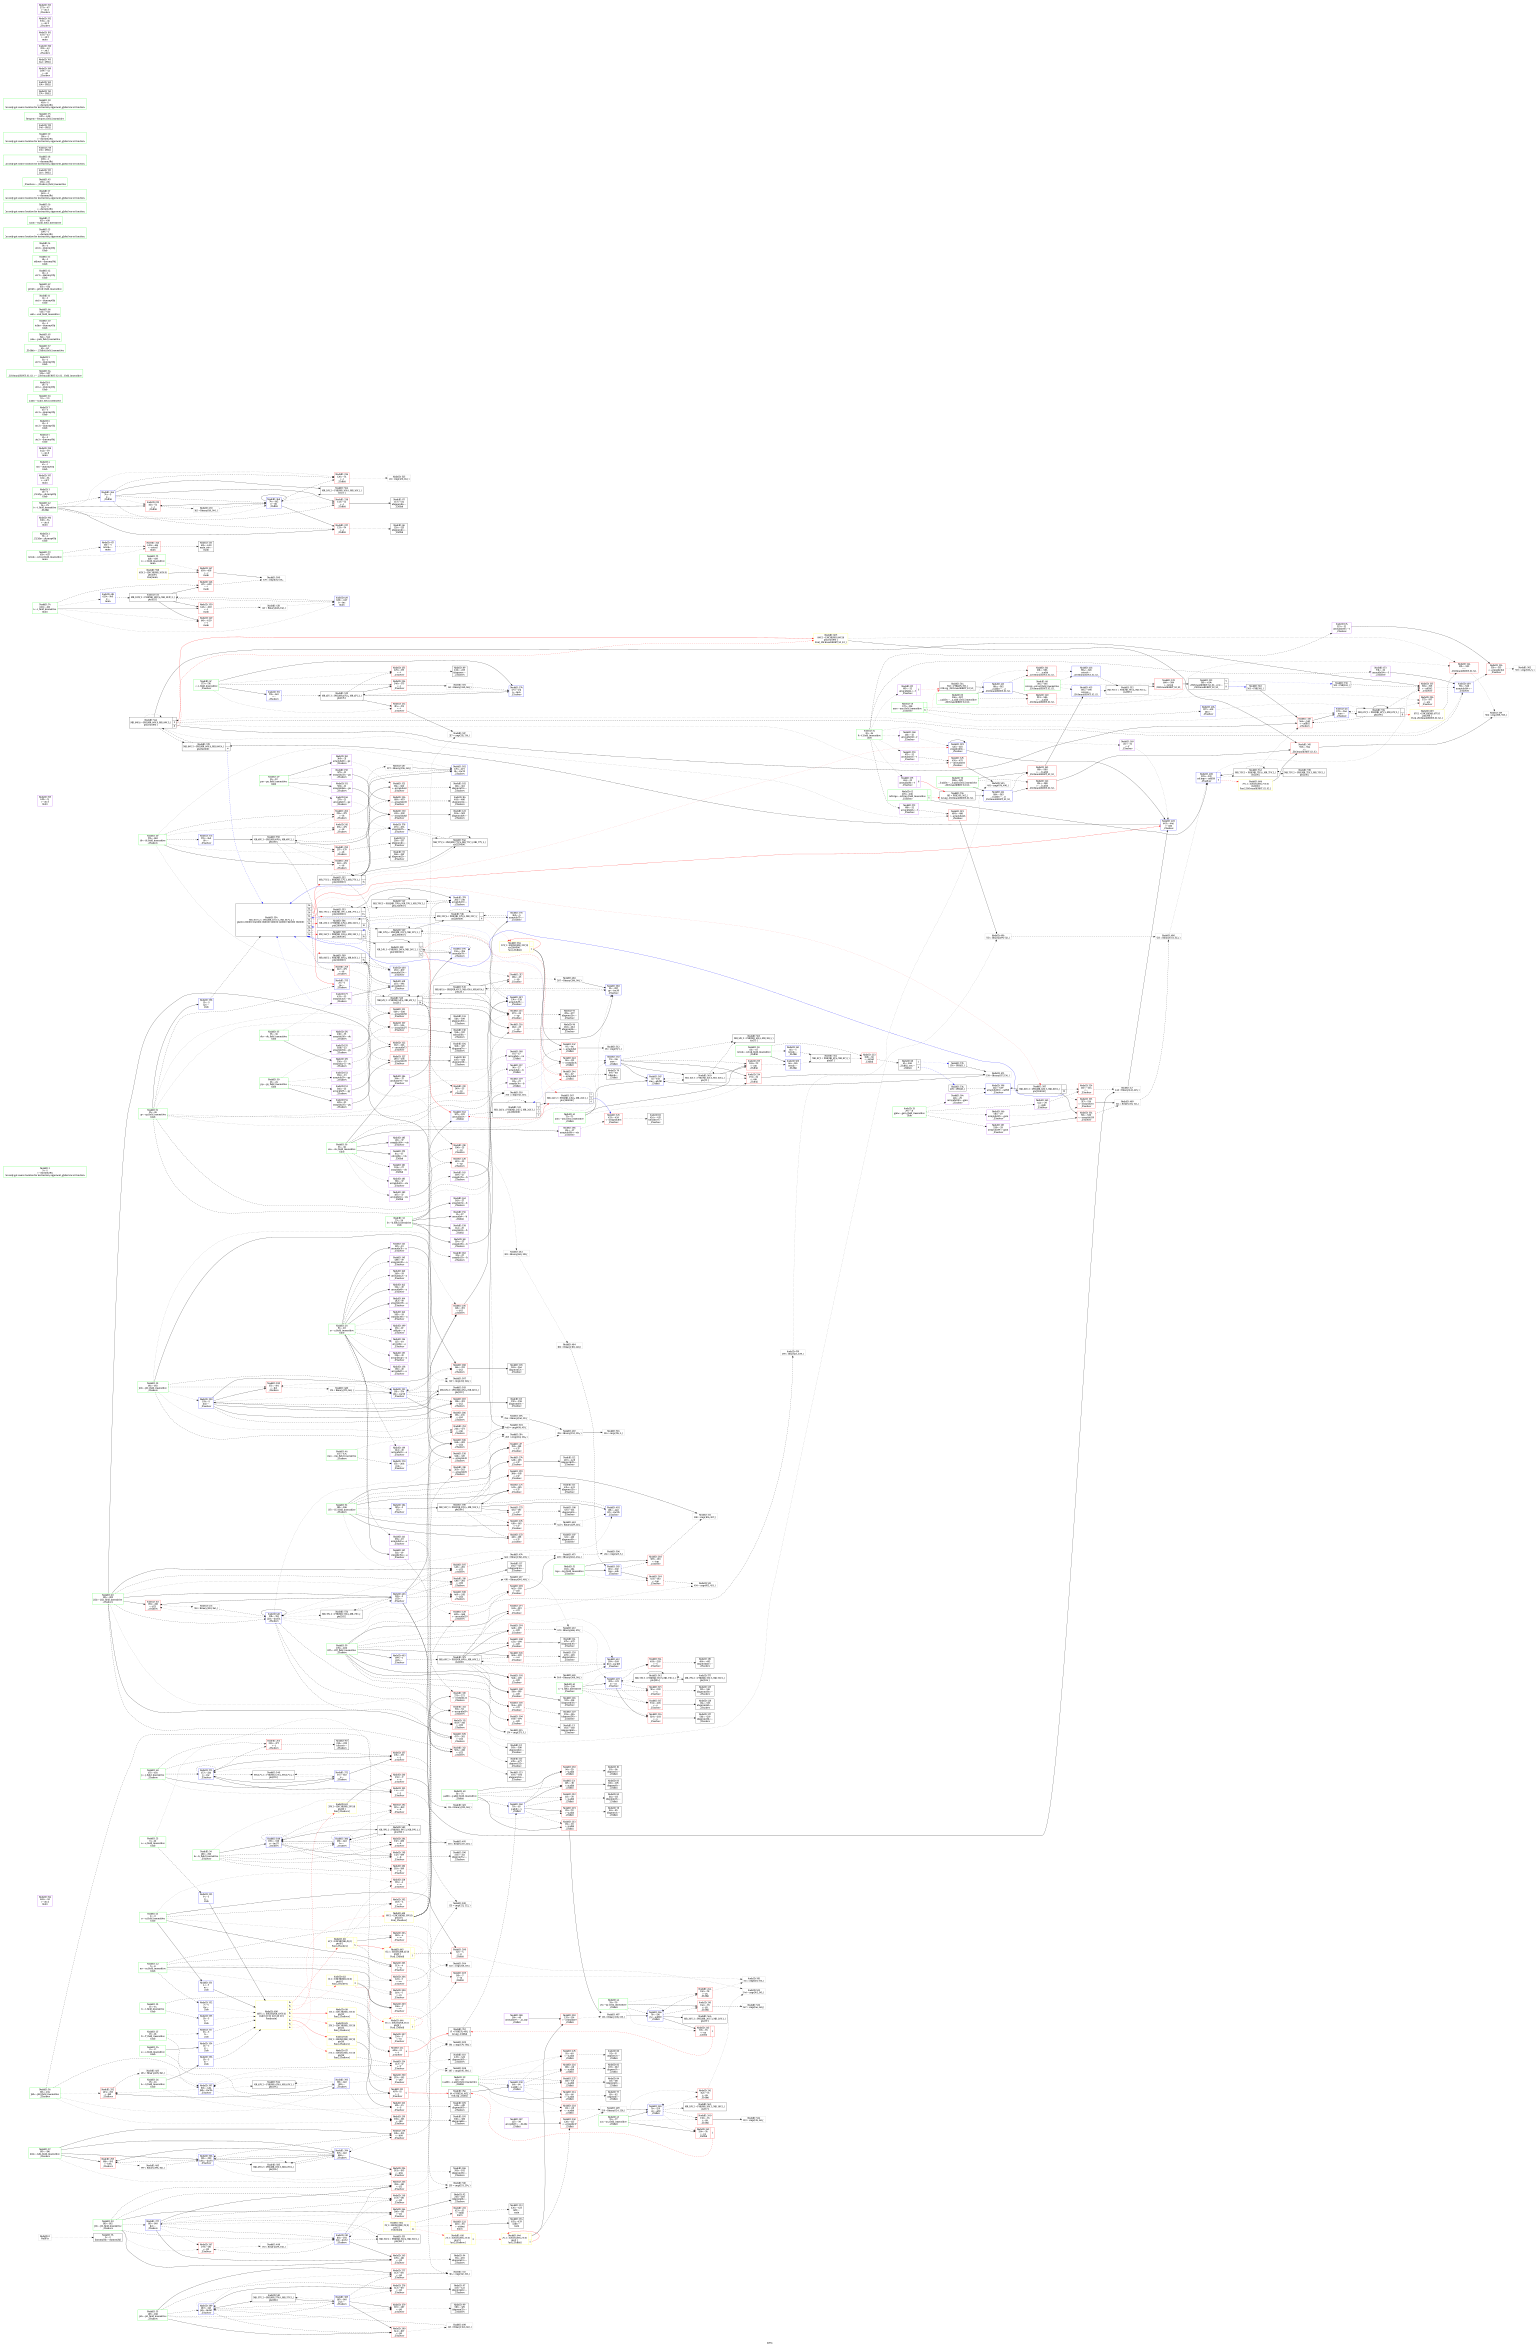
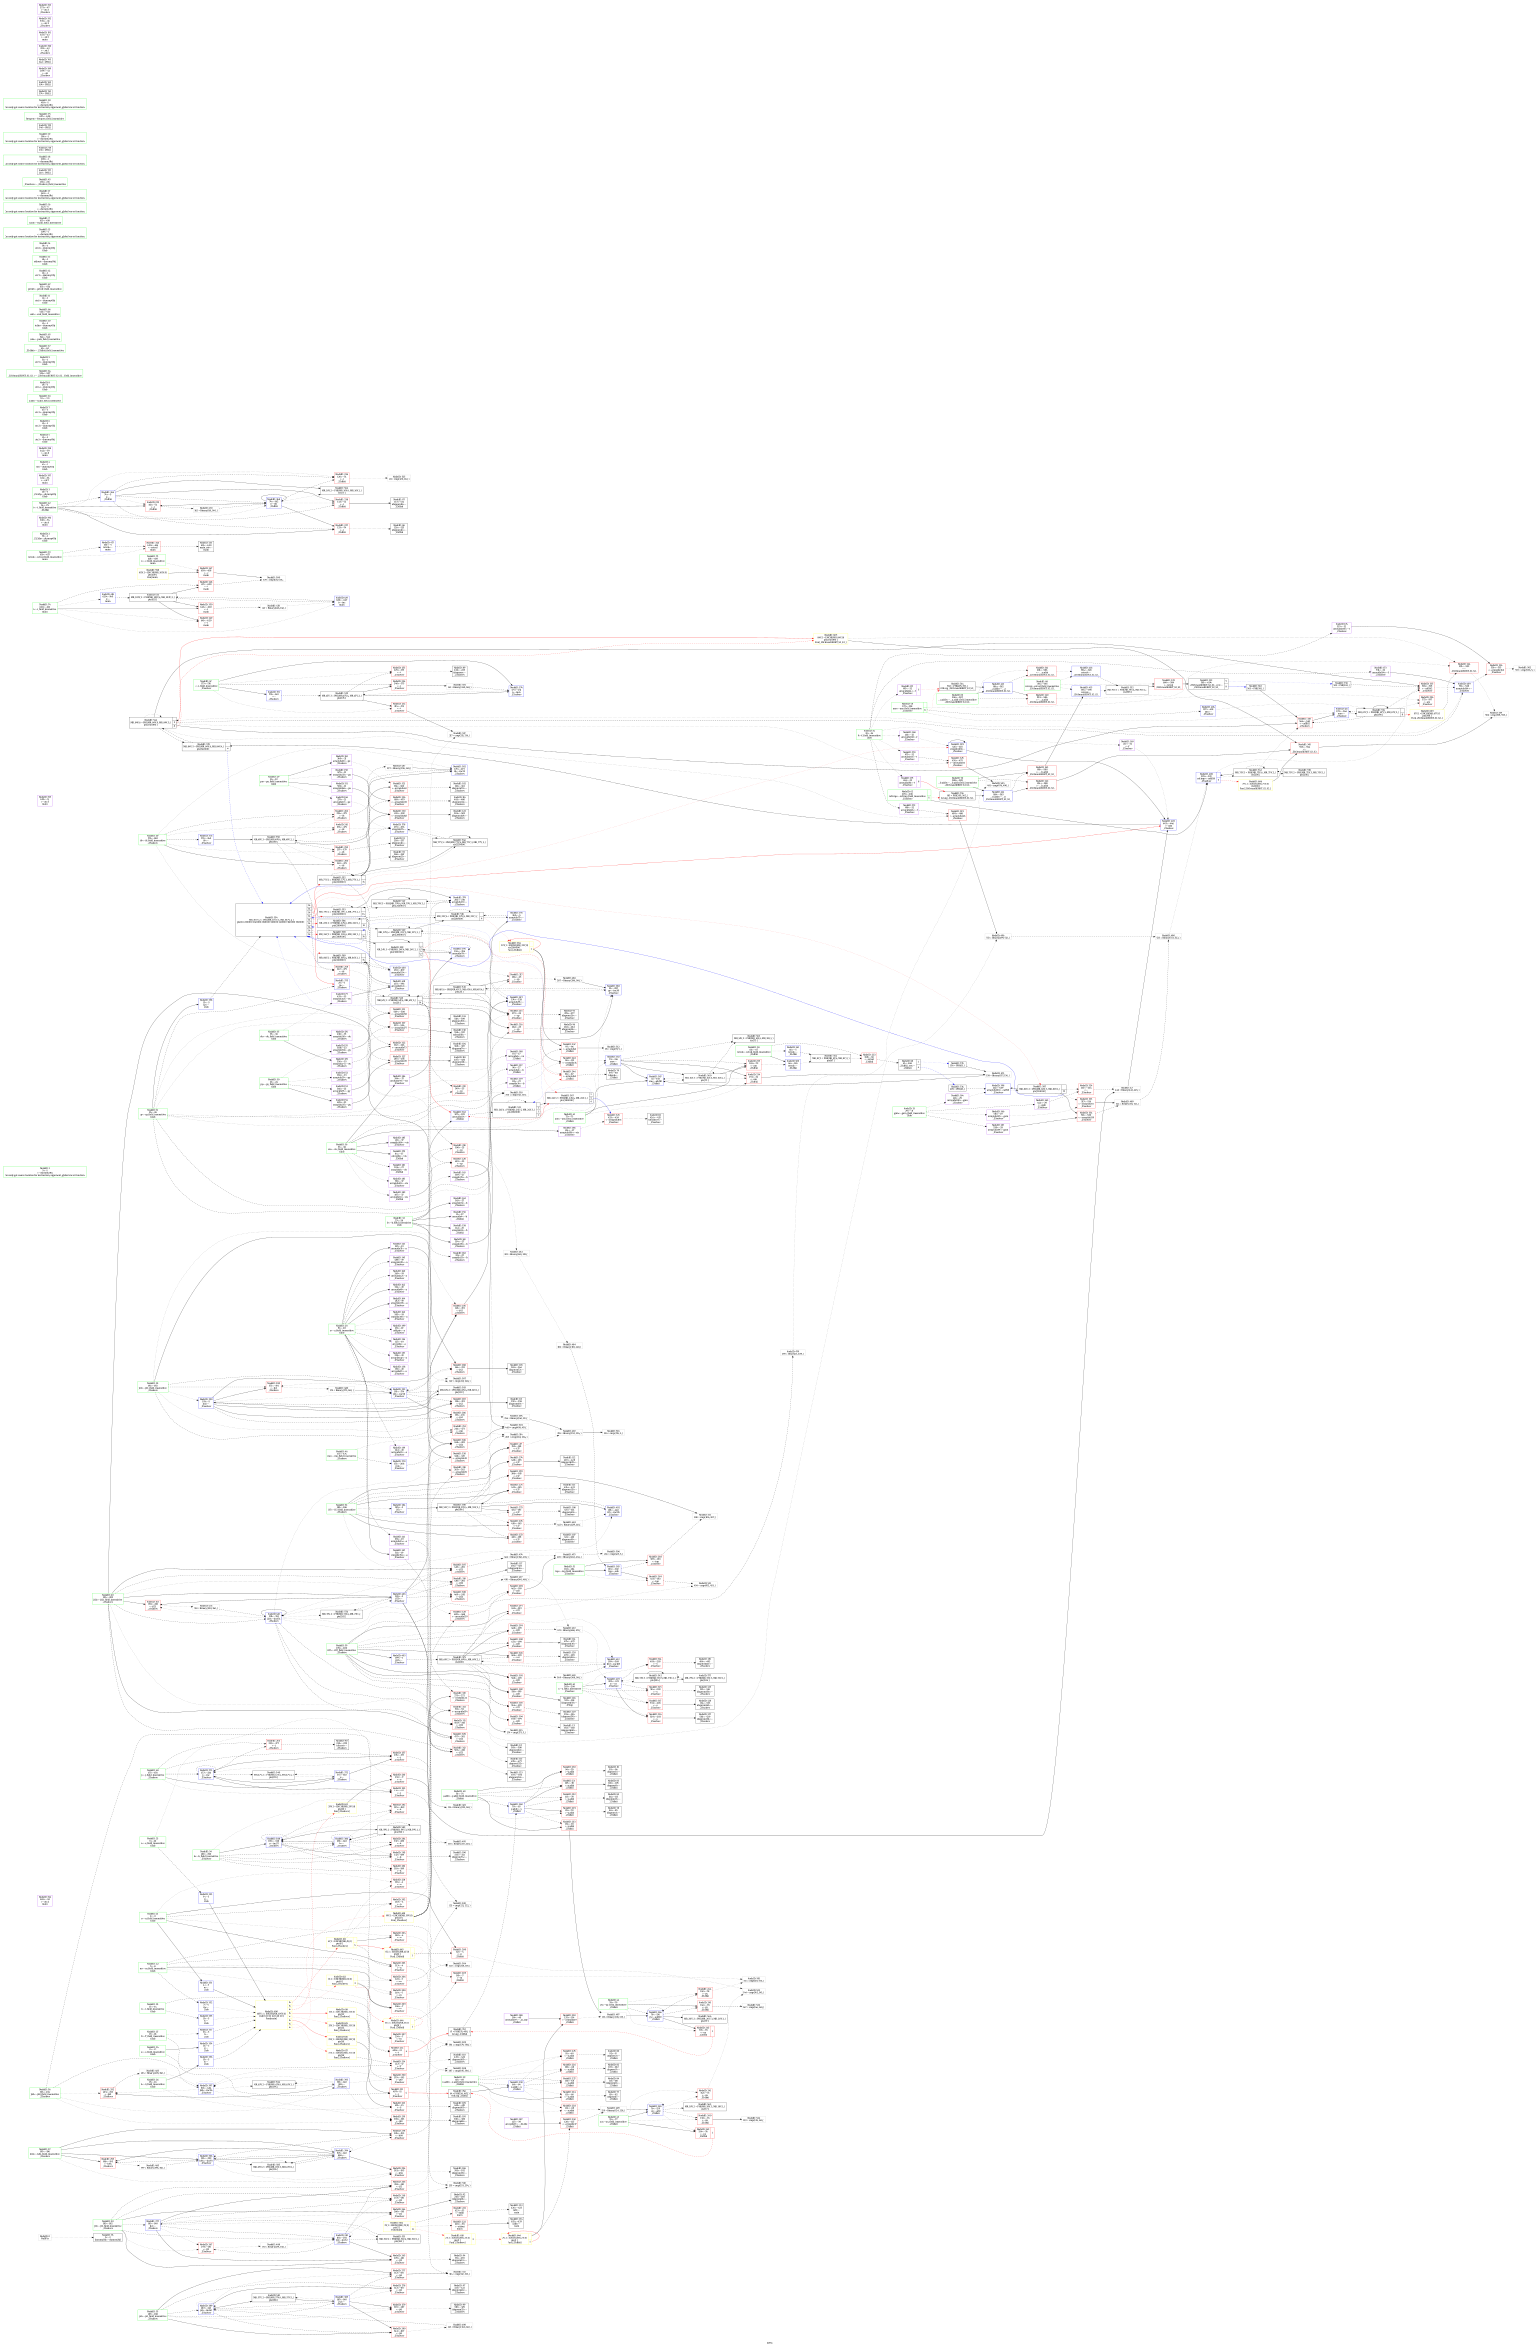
node "NodeID: 126": text "_Z5solvev" -> "_Z5top"
edge "NodeID: 284" -> "NodeID: 495": style solid -> dashed
node "NodeID: 610": text "2V_1 = ENCHI(MR_2V_0)" -> "2V_1 = ENCHI(MR_2V_6)"
